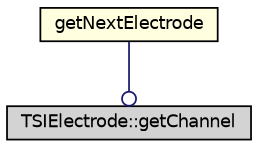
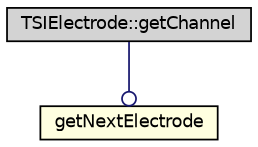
edge "getNextElectrode" -> "TSIElectrode::getChannel": reversed
